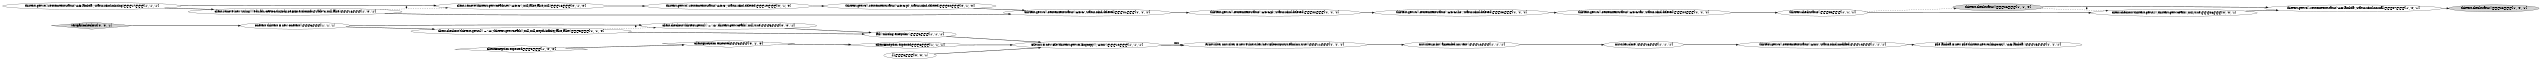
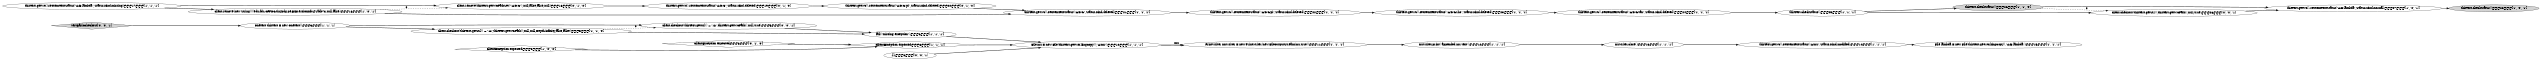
edge "thisTest.checkStatus()@@@25@@@['1', '1', '1']" -> "thisTest.checkStatus()@@@26@@@['1', '1', '0']": style dashed -> bold
edge "ClientException expected@@@8@@@['1', '0', '0']" -> "ClientException expected@@@8@@@['0', '1', '0']": now "ClientException expected@@@8@@@['1', '0', '0']" -> "ClientException expected@@@8@@@['1', '1', '1']"
